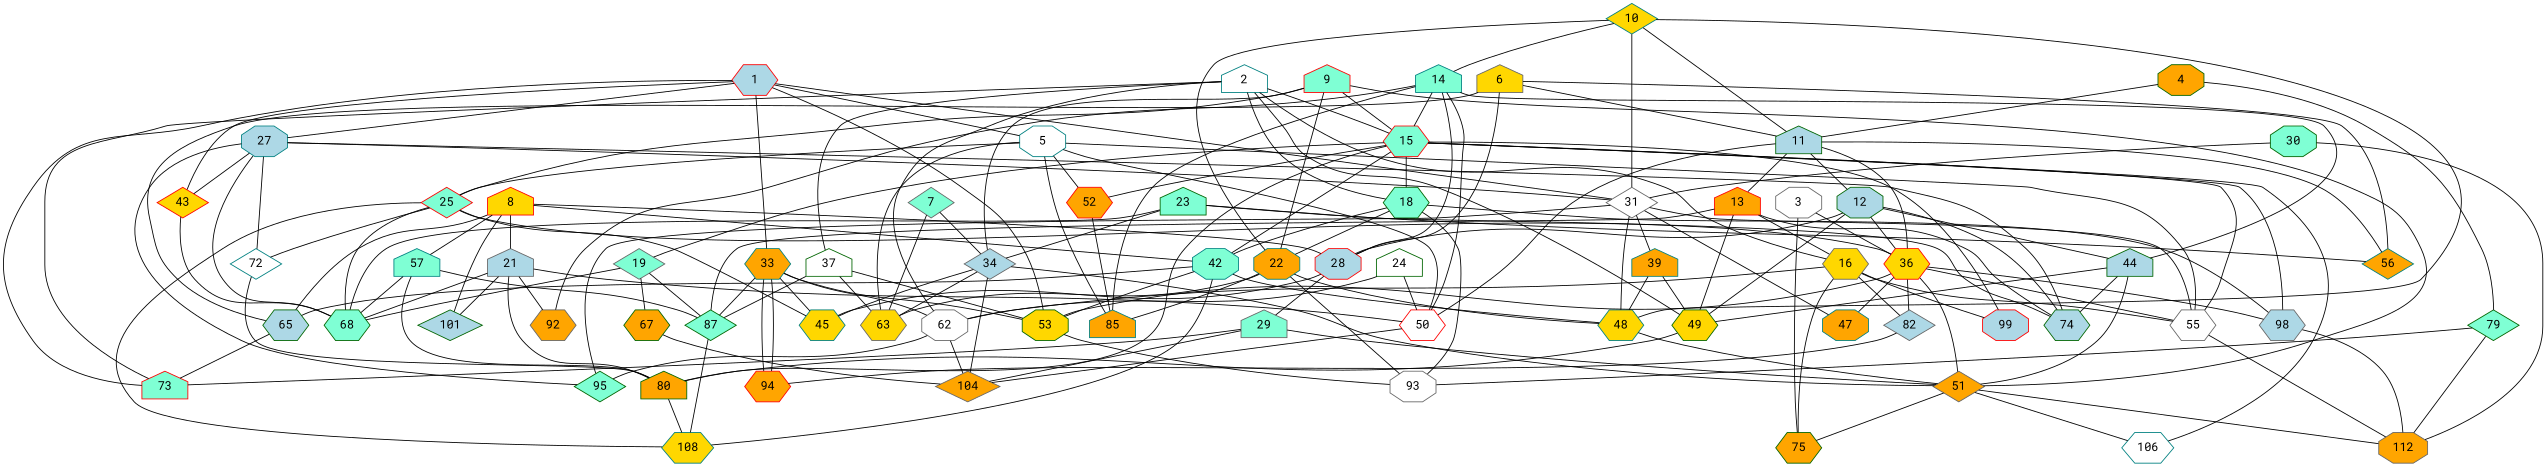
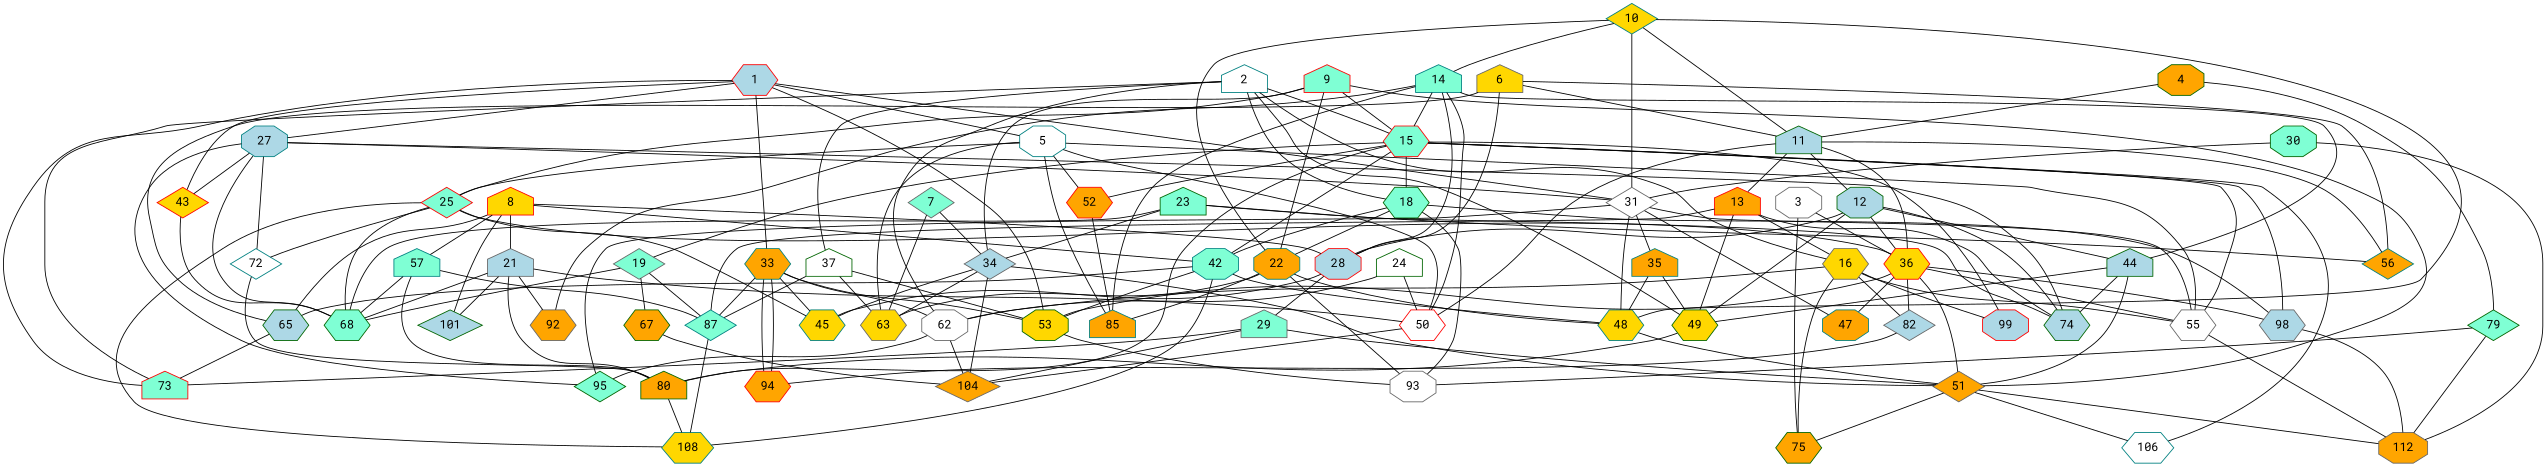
node "39": label "39" -> "35"
node "87": color darkgreen -> teal
